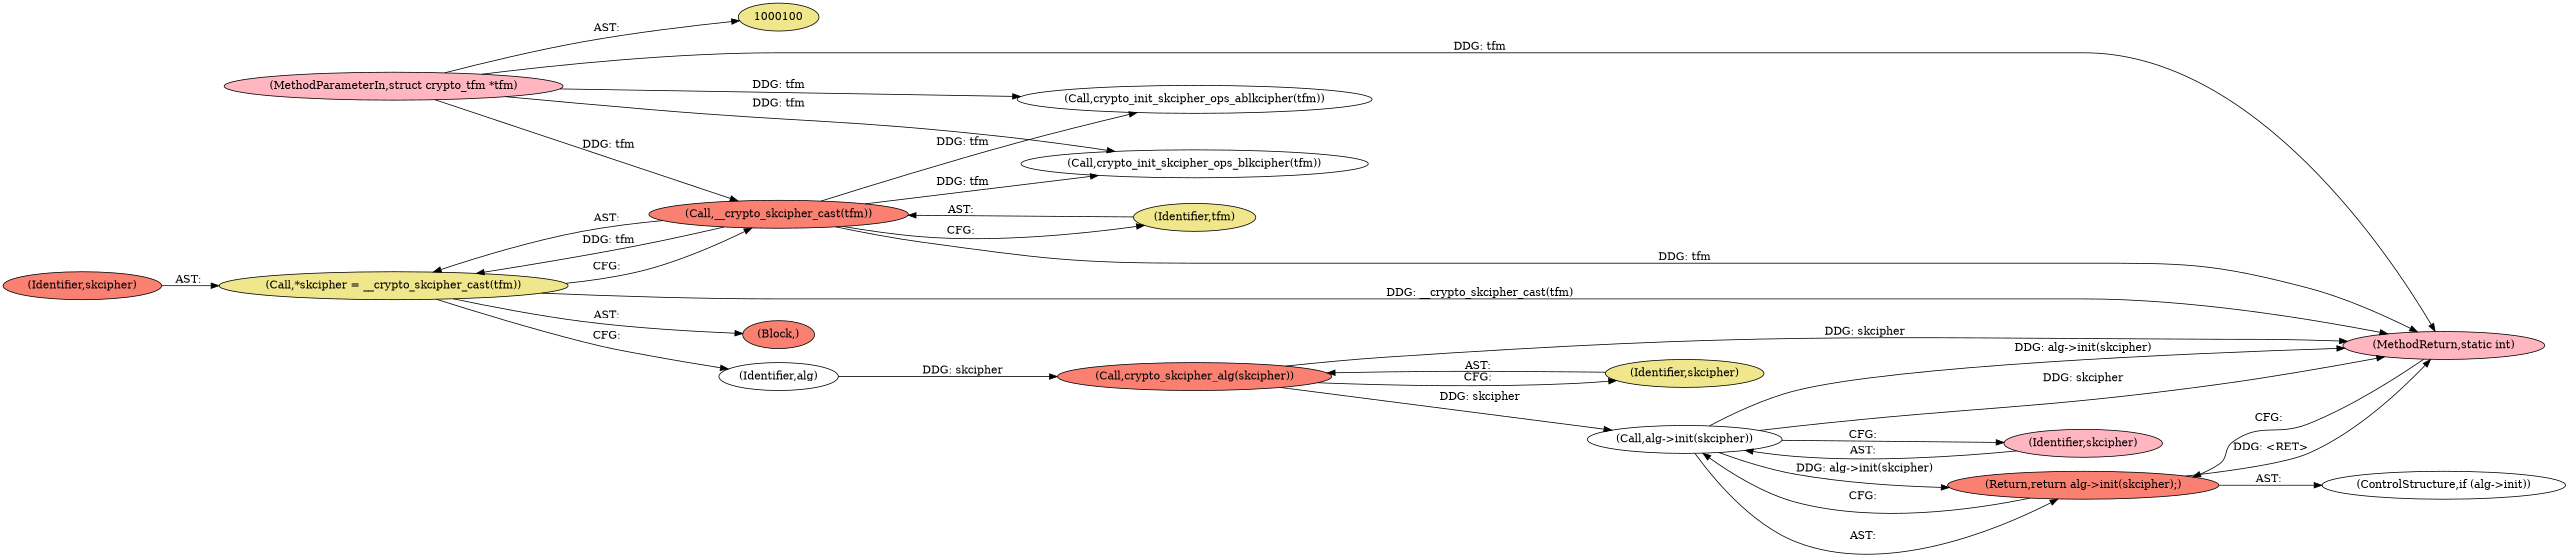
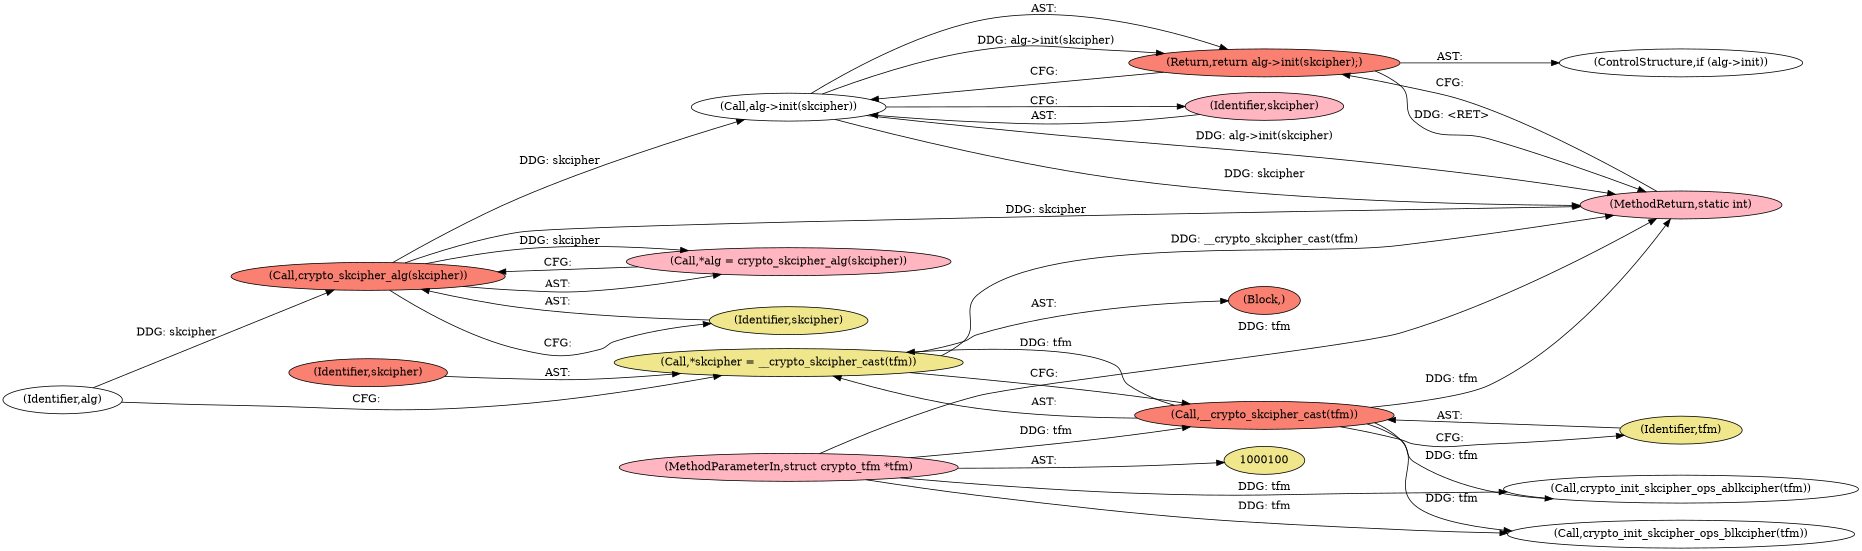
node "(Call,*alg = crypto_skcipher_alg(skcipher))": added
edge "(Call,*skcipher = __crypto_skcipher_cast(tfm))" -> "(Identifier,alg)": reversed
